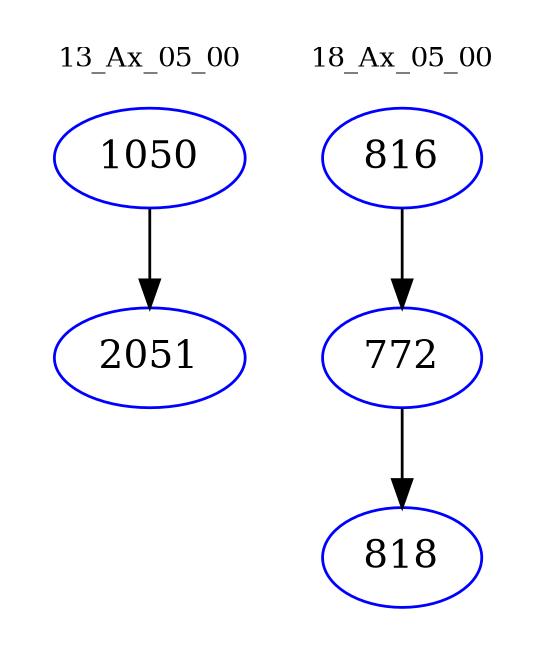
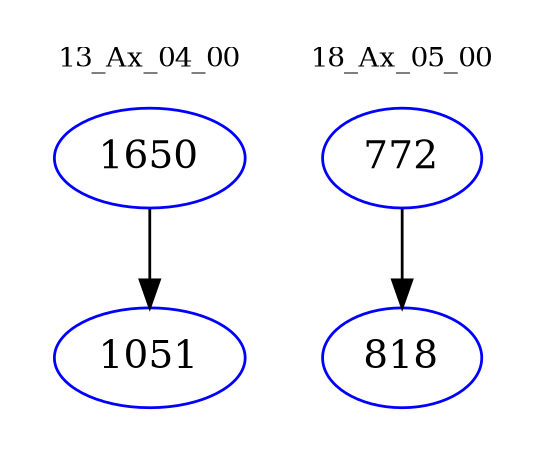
cluster "13_Ax_05_00": label "13_Ax_05_00" -> "13_Ax_04_00"
node "1050": label "1050" -> "1650"
node "816": removed
node "2051": label "2051" -> "1051"
